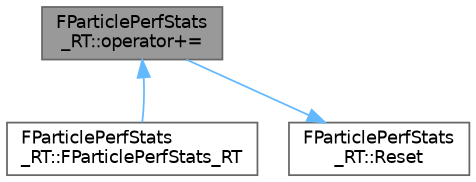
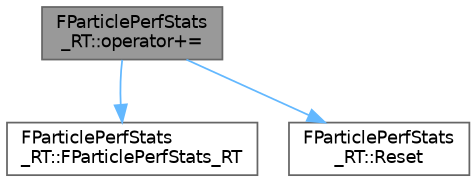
edge "FParticlePerfStats _RT::FParticlePerfStats_RT" -> "FParticlePerfStats _RT::operator+=": reversed
